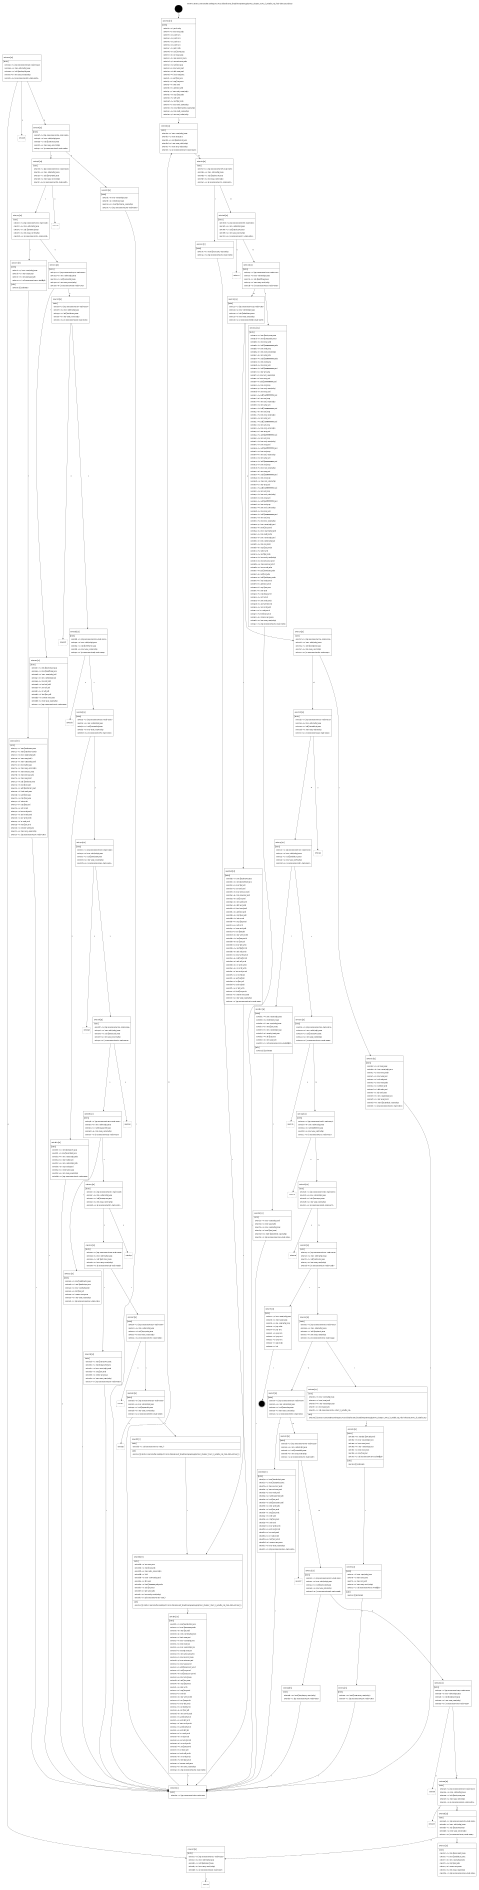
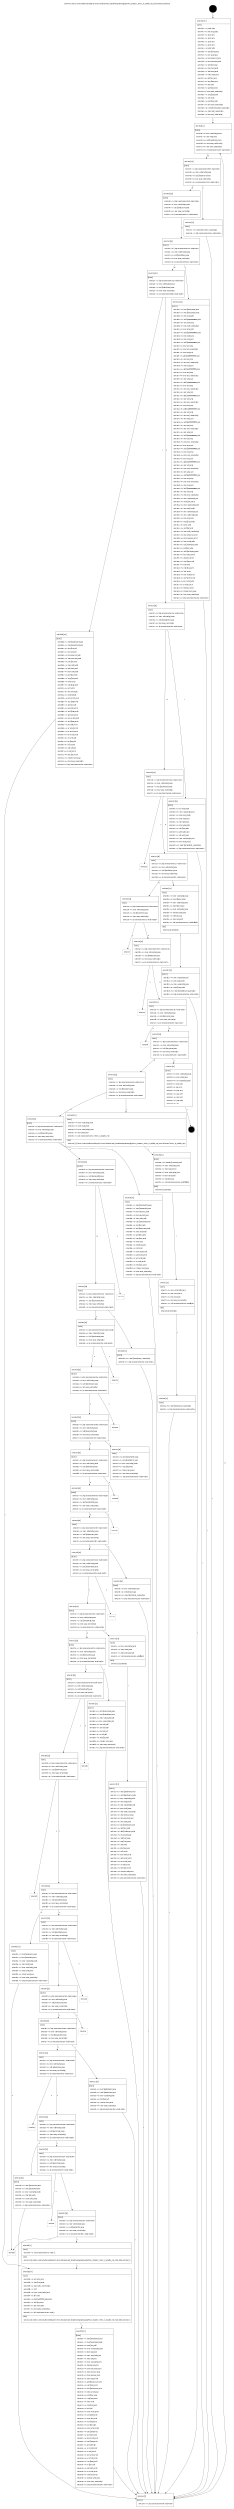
node "0x4021c1": removed
edge "0x4016e3 [28]" -> "0x4016c7 [28]": reversed
edge "0x401d4c [36]" -> "0x402340 [5]": now "0x401d4c [36]" -> "0x401887"
